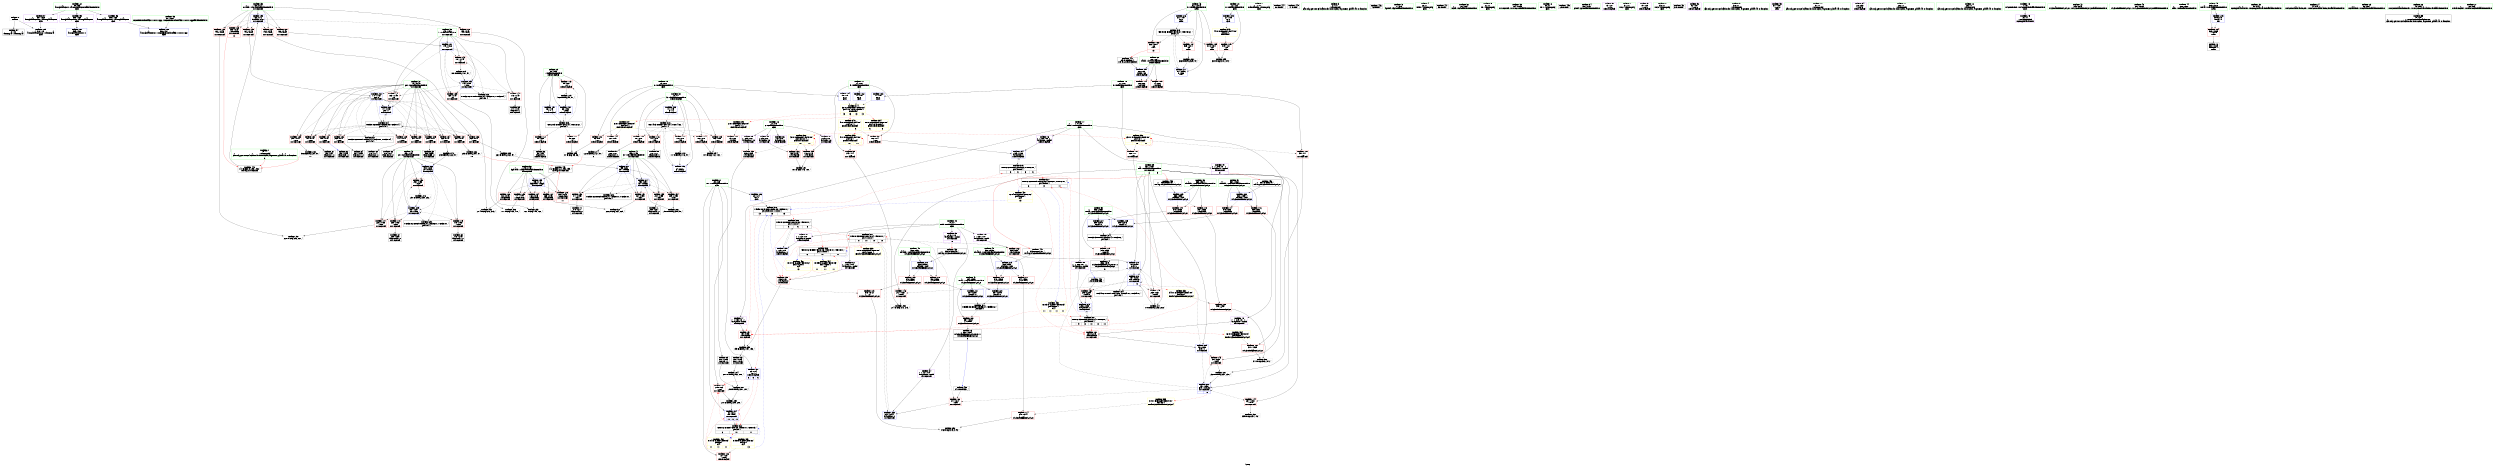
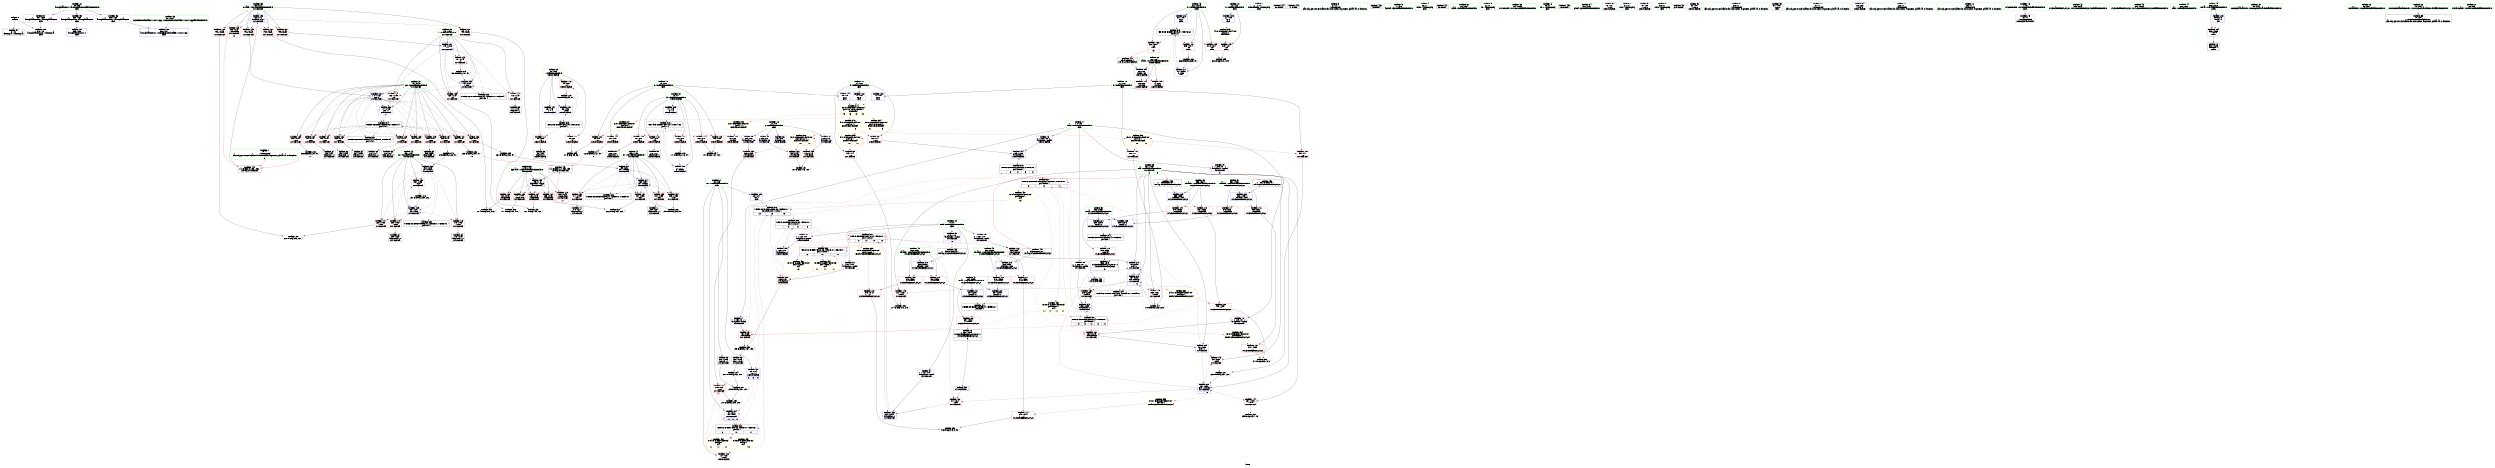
node "NodeID: 24": removed
edge "NodeID: 312" -> "NodeID: 173": now "NodeID: 339" -> "NodeID: 173"
